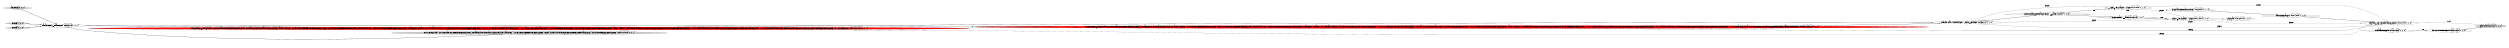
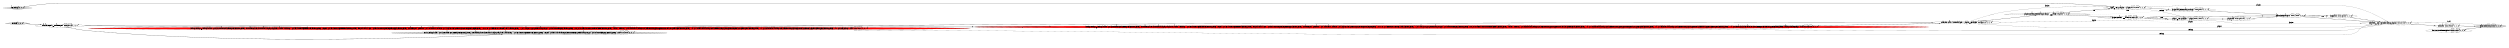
edge "plugins = new ArrayList<>(plugins)@@@7@@@['1', '1', '0']" -> "plugins.add(getTestTransportPlugin())@@@8@@@['1', '1', '0']": added
edge "plugins = new ArrayList<>(plugins)@@@7@@@['1', '1', '0']" -> "plugins = new ArrayList<>(plugins)@@@11@@@['1', '1', '0']": label "plugins" -> "settings"
edge "plugins.contains() == false@@@10@@@['1', '1', '0']" -> "addMockHttpTransport()@@@14@@@['1', '1', '0']": added
node "plugins.add()@@@15@@@['1', '1', '0']": added
edge "baseSettings['0', '0', '1']" -> "final Path tempDir = createTempDir()@@@3@@@['1', '1', '1']": now "baseSettings['0', '0', '1']" -> "plugins = new ArrayList<>(plugins)@@@7@@@['1', '1', '0']"
edge "plugins.add()@@@12@@@['1', '1', '0']" -> "addMockHttpTransport()@@@14@@@['1', '1', '0']": added
node "build.start()@@@19@@@['1', '1', '0']": added
node "newNode['0', '1', '0']": removed
node "NodeValidationException e@@@21@@@['1', '1', '0']": removed
